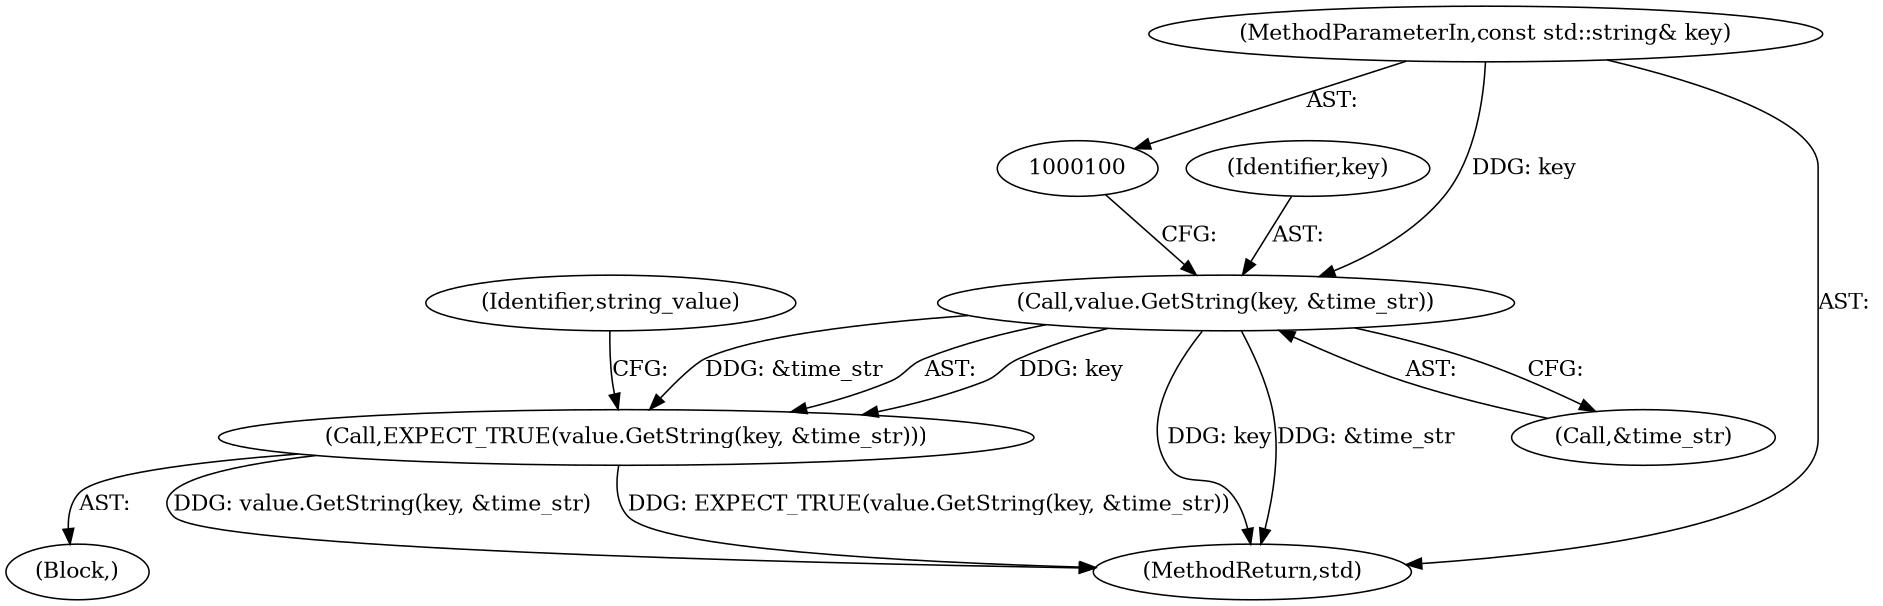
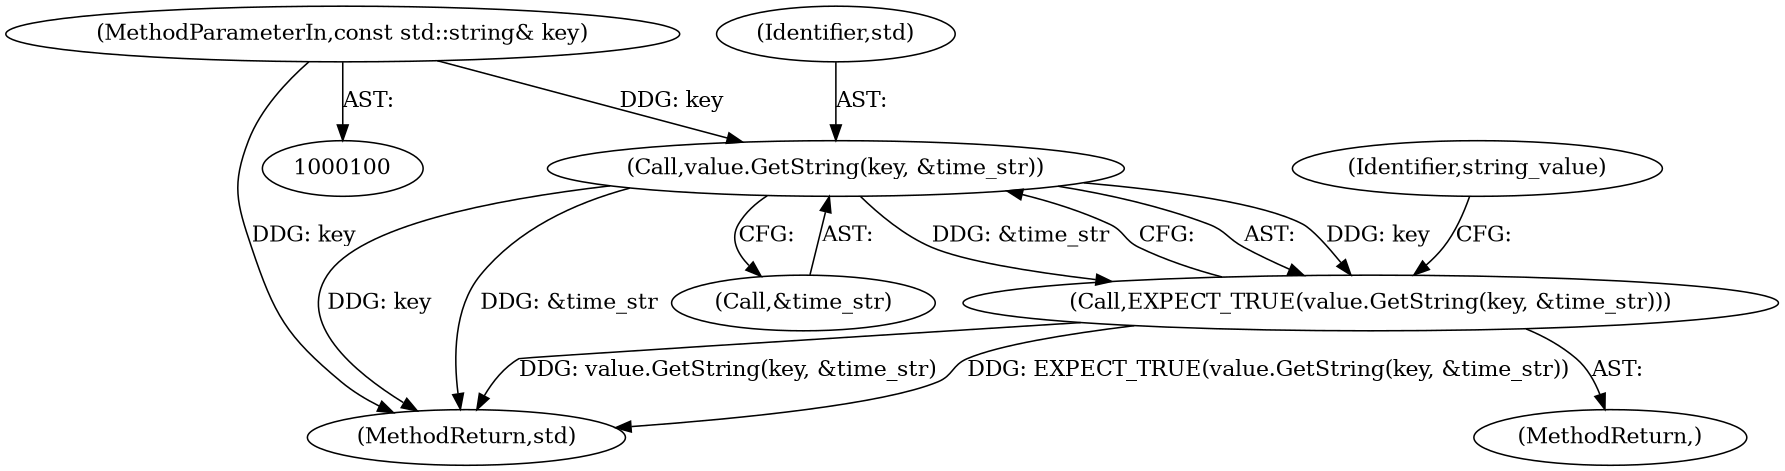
node "(Identifier,key)": label "(Identifier,key)" -> "(Identifier,std)"
edge "1000100" -> "(Call,value.GetString(key, &time_str))": now "(Call,EXPECT_TRUE(value.GetString(key, &time_str)))" -> "(Call,value.GetString(key, &time_str))"
edge "(MethodParameterIn,const std::string& key)" -> "(MethodReturn,std)": label "AST: " -> "DDG: key"
node "(Block,)": label "(Block,)" -> "(MethodReturn,)"
